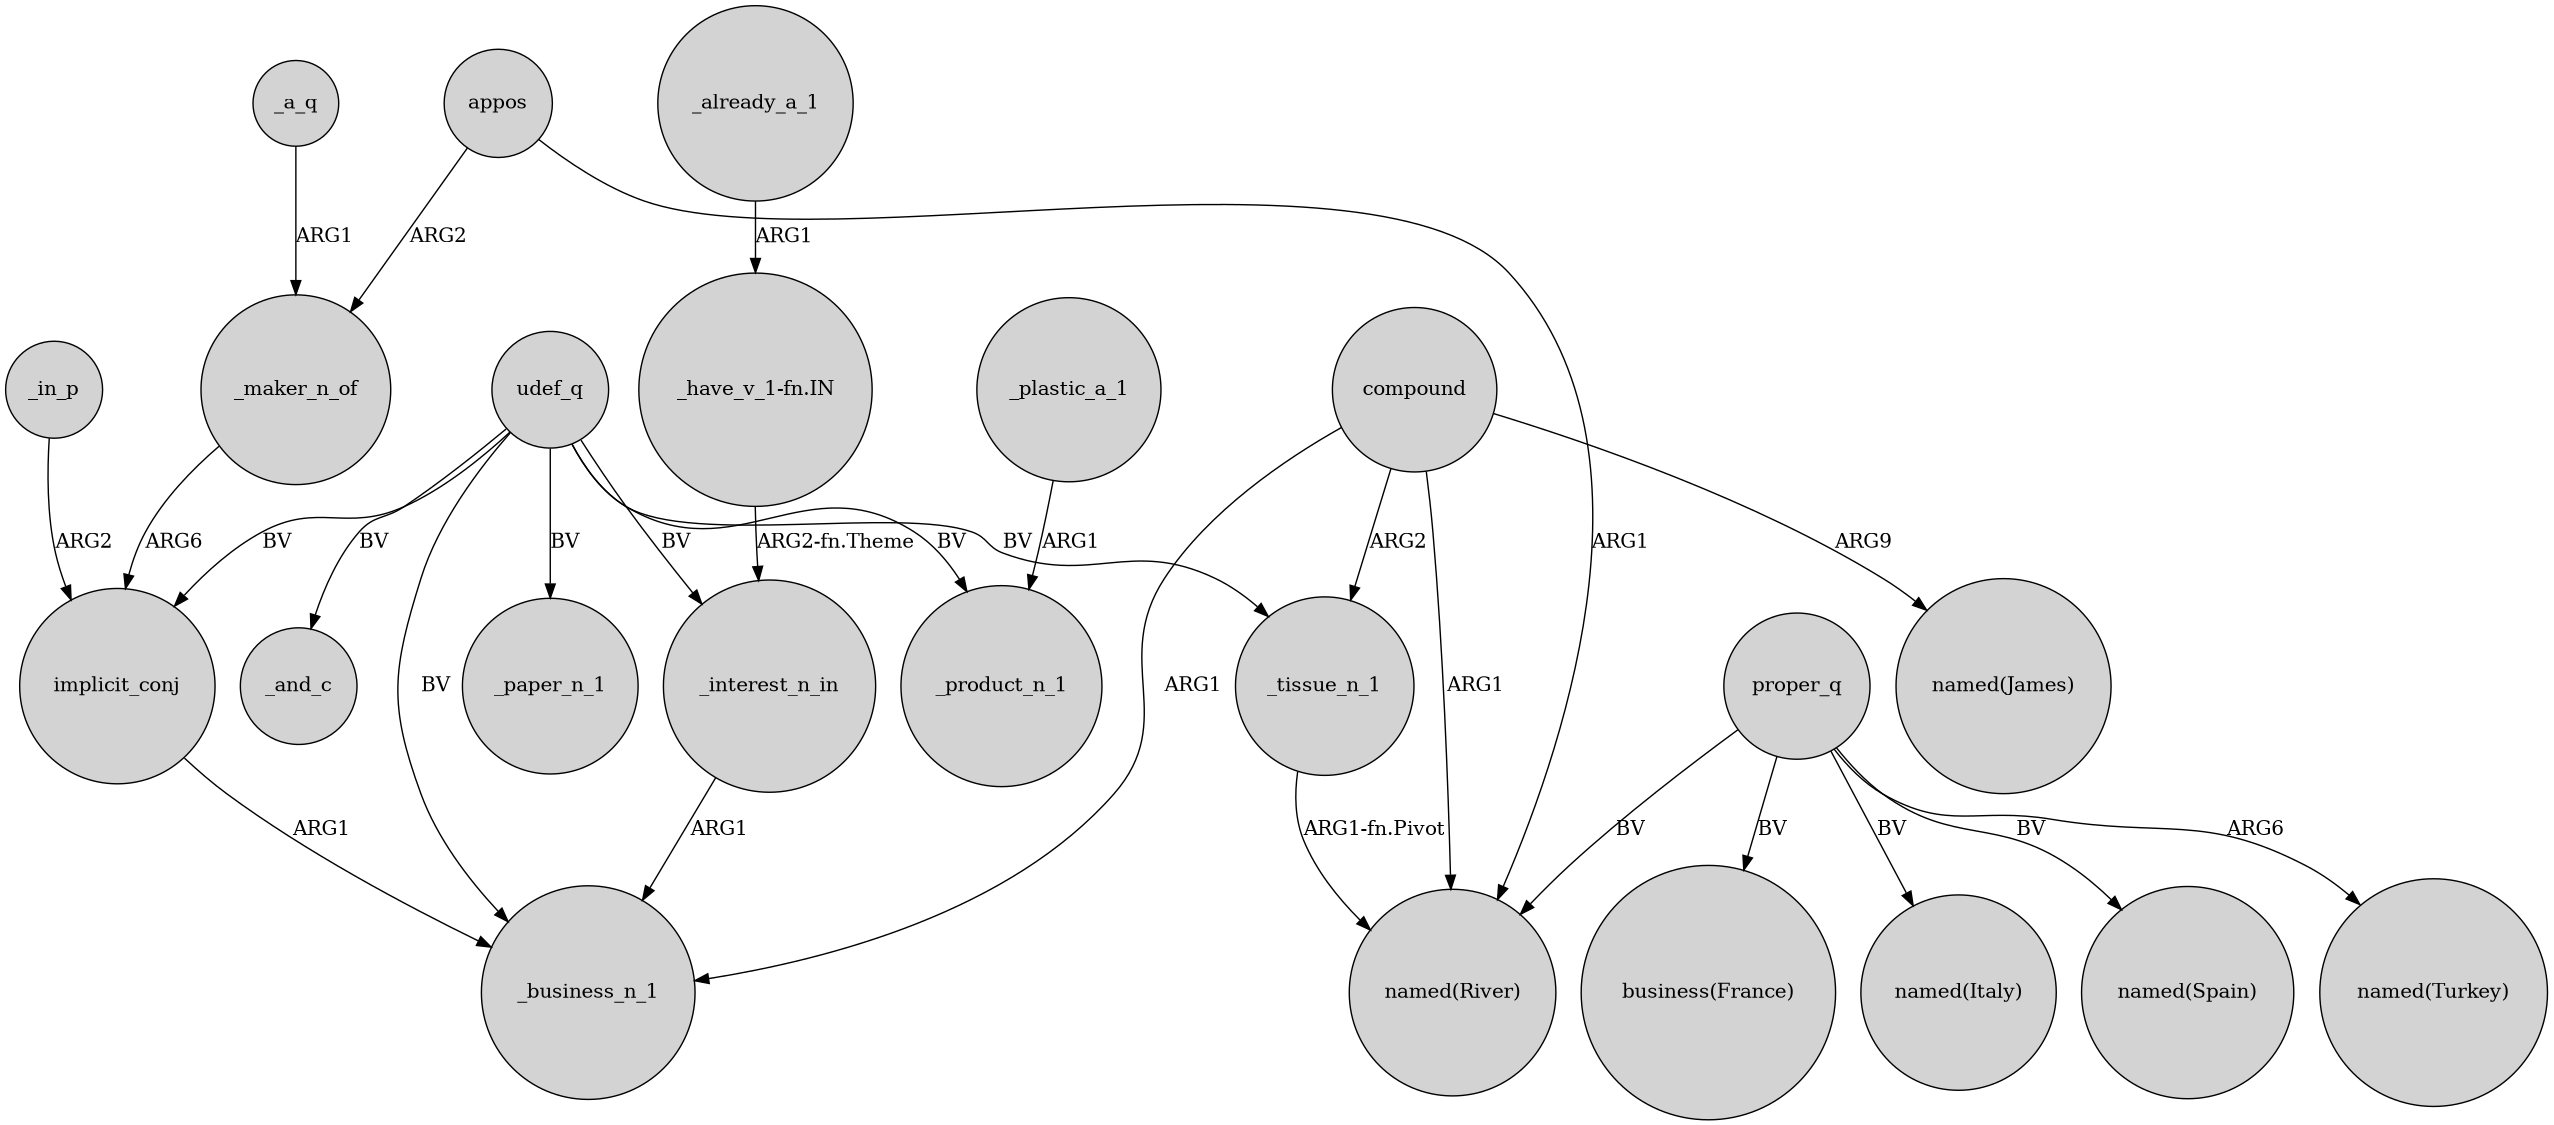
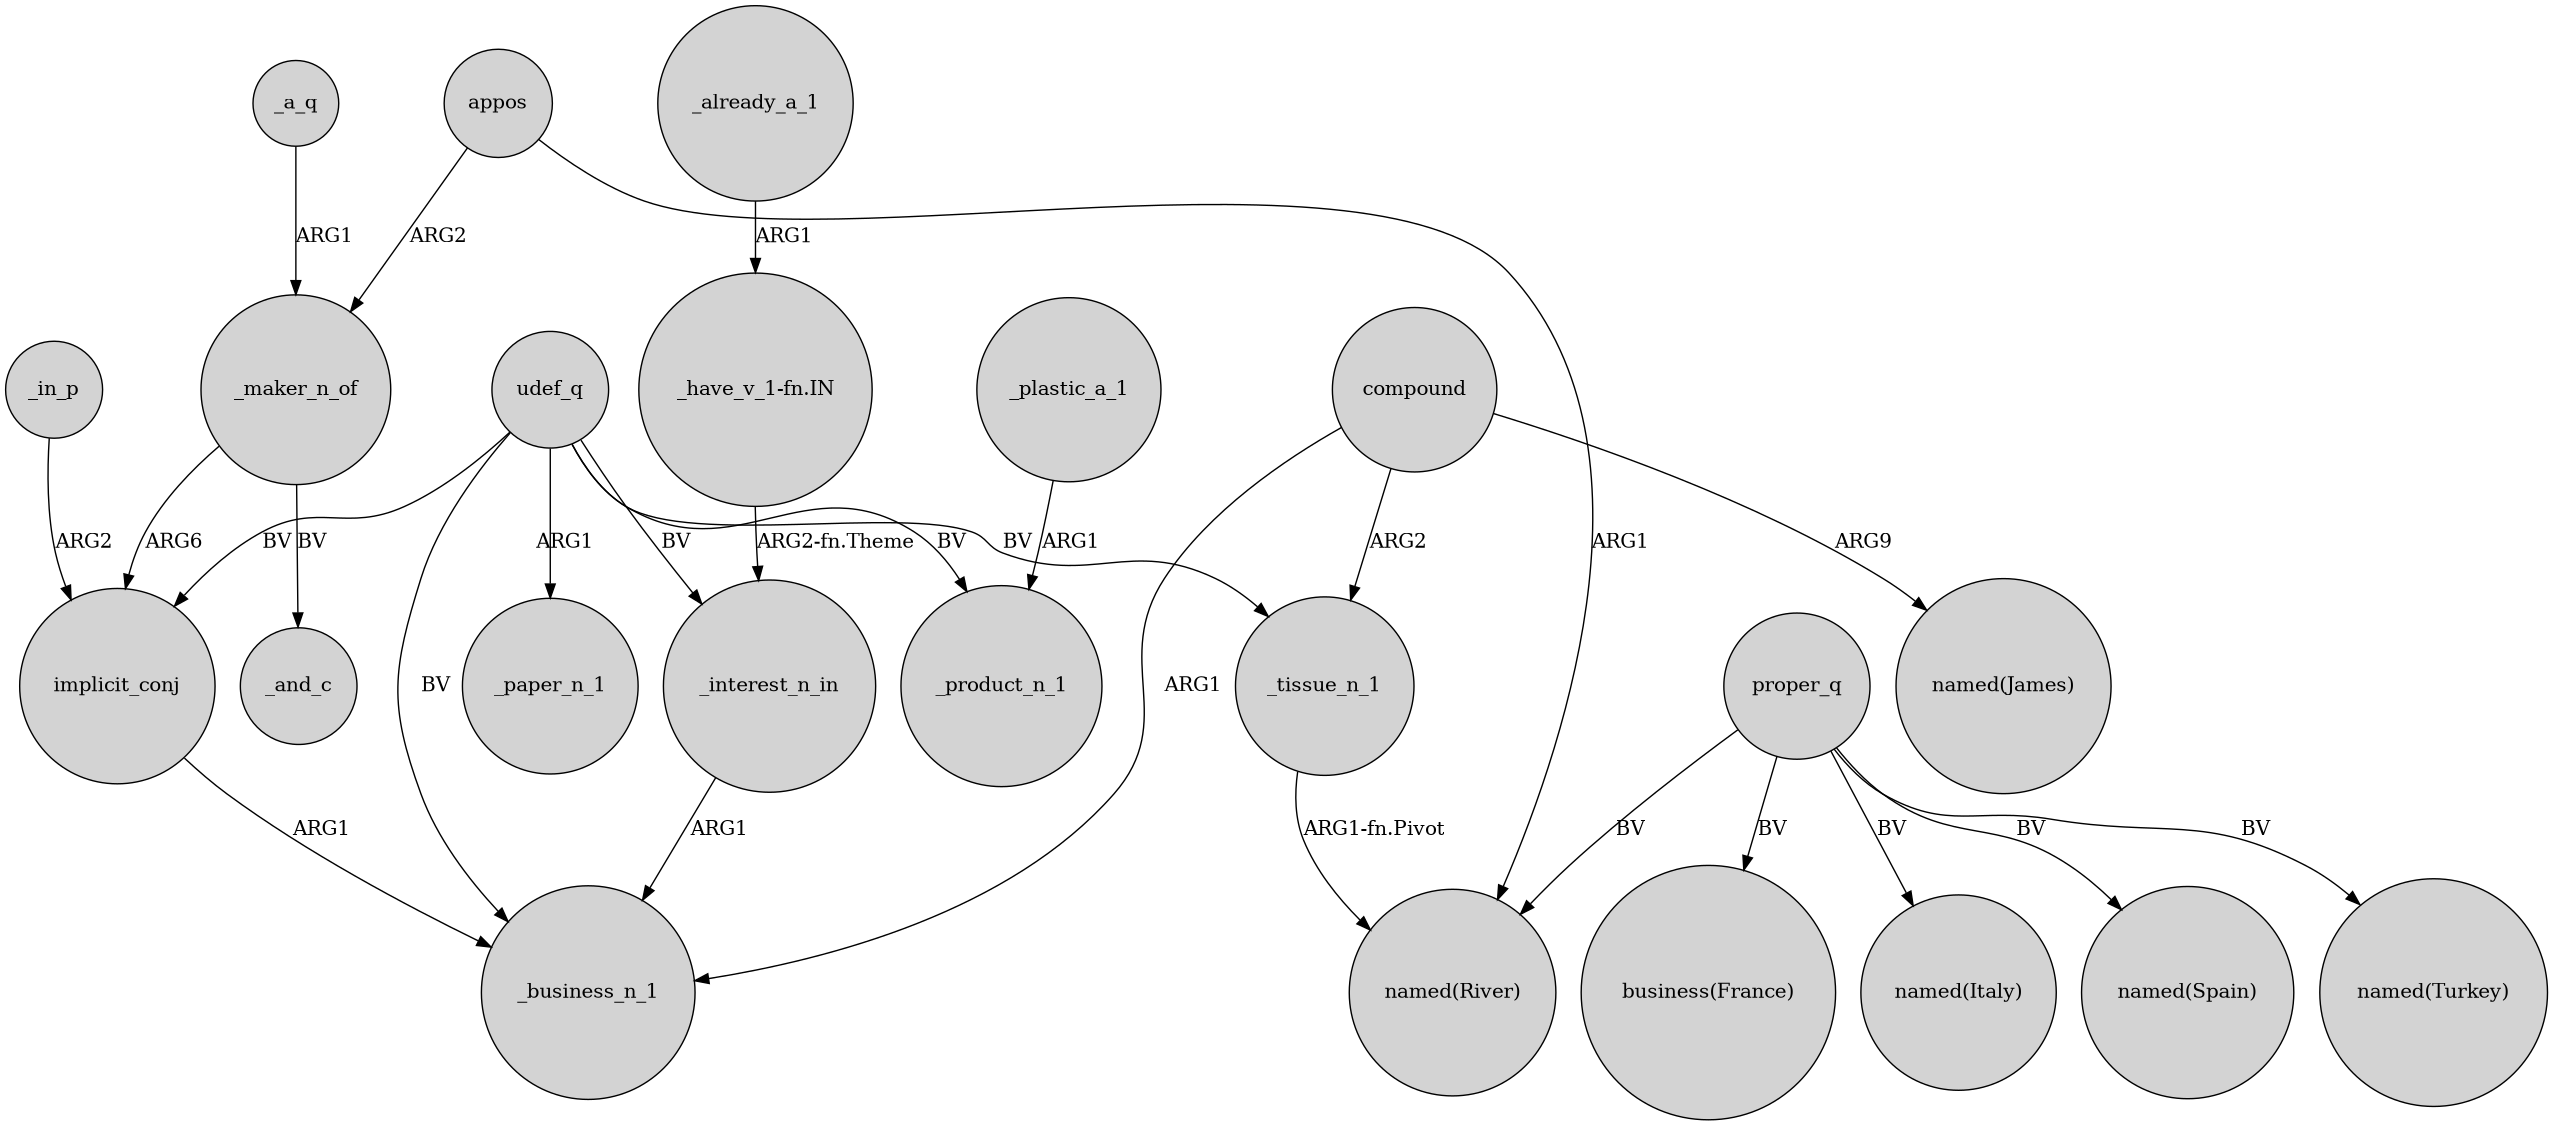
edge "udef_q" -> "_and_c": now "_maker_n_of" -> "_and_c"
edge "udef_q" -> "_paper_n_1": label "BV" -> "ARG1"
edge "compound" -> "named(River)": removed, label "ARG1"
edge "proper_q" -> "named(Turkey)": label "ARG6" -> "BV"
